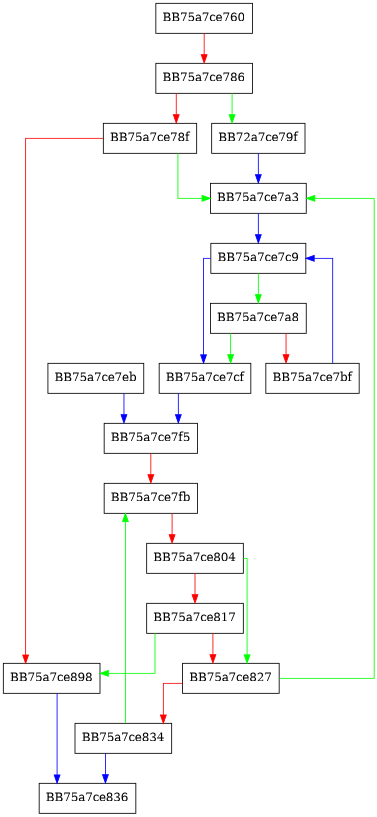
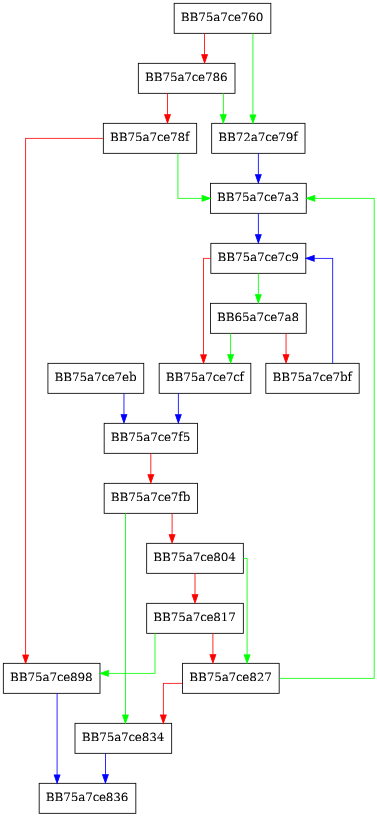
edge "BB75a7ce760" -> "BB72a7ce79f": added
edge "BB75a7ce7c9" -> "BB75a7ce7cf": color blue -> red
node "BB75a7ce7a8": label "BB75a7ce7a8" -> "BB65a7ce7a8"
edge "BB75a7ce834" -> "BB75a7ce7fb": reversed
